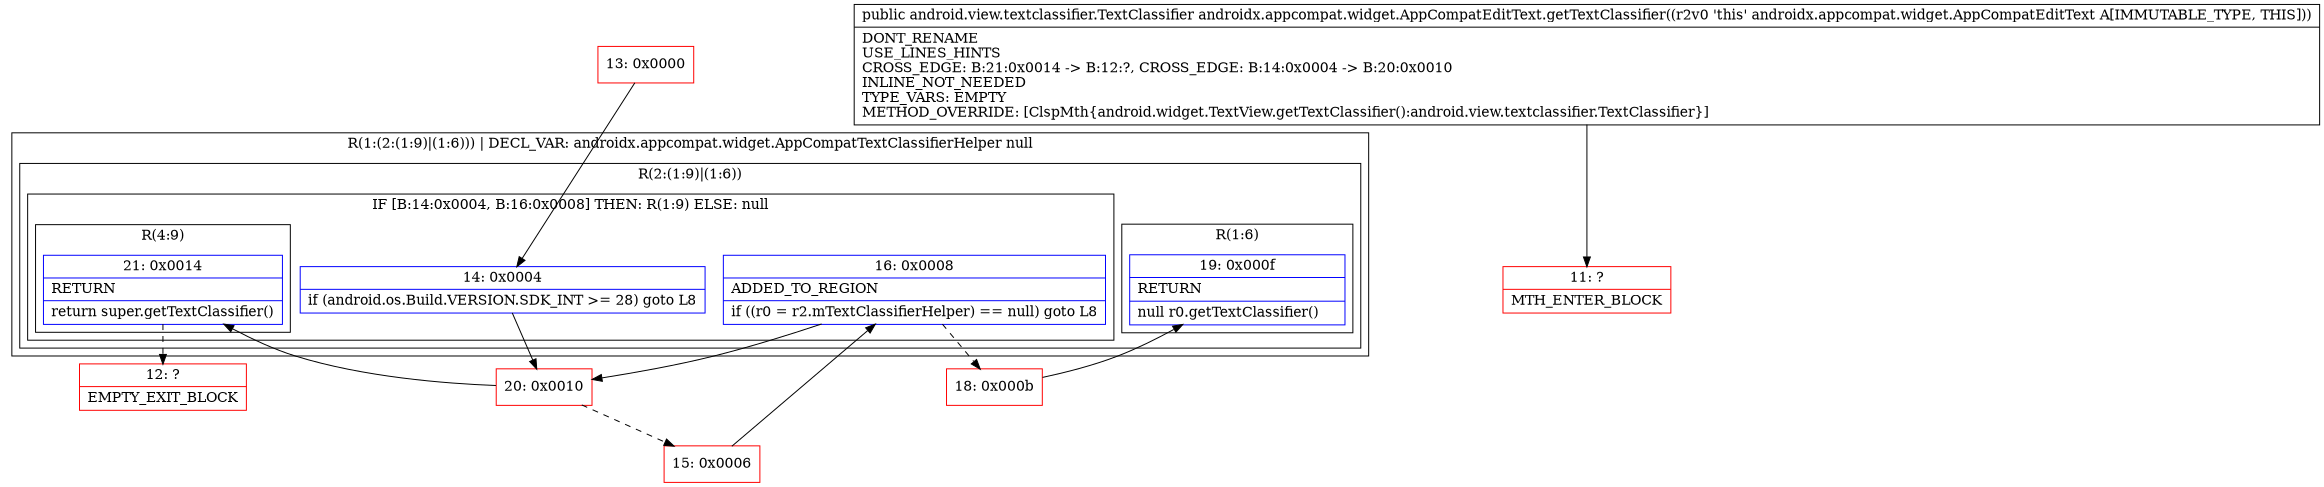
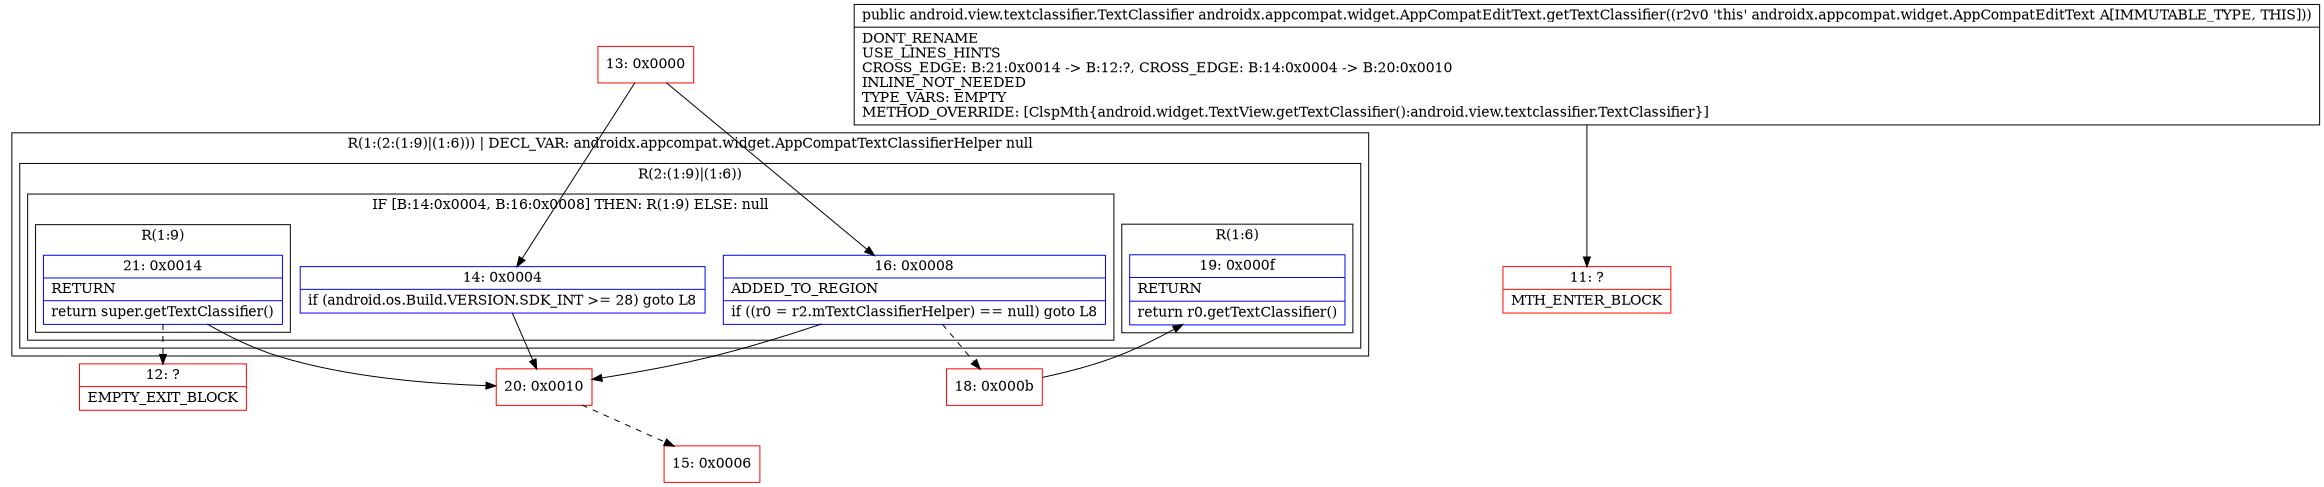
cluster "R(4:9)": label "R(4:9)" -> "R(1:9)"
node "19: 0x000f": text "null r0.getTextClassifier()" -> "return r0.getTextClassifier()"
edge "20: 0x0010" -> "21: 0x0014": reversed
edge "15: 0x0006" -> "16: 0x0008": now "13: 0x0000" -> "16: 0x0008"
